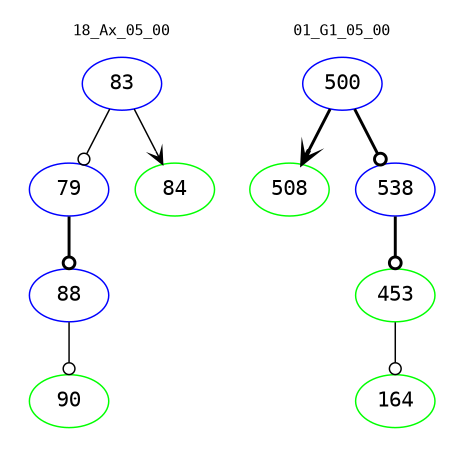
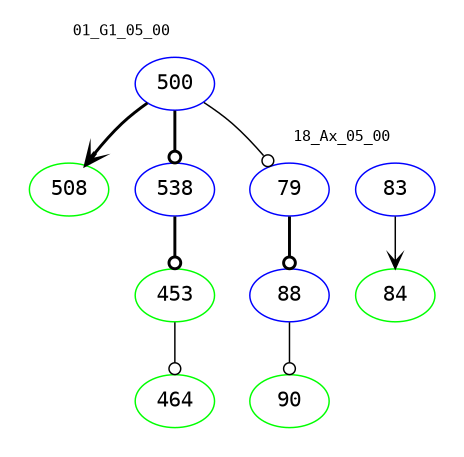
edge "83" -> "79": now "500" -> "79"
node "164": label "164" -> "464"
